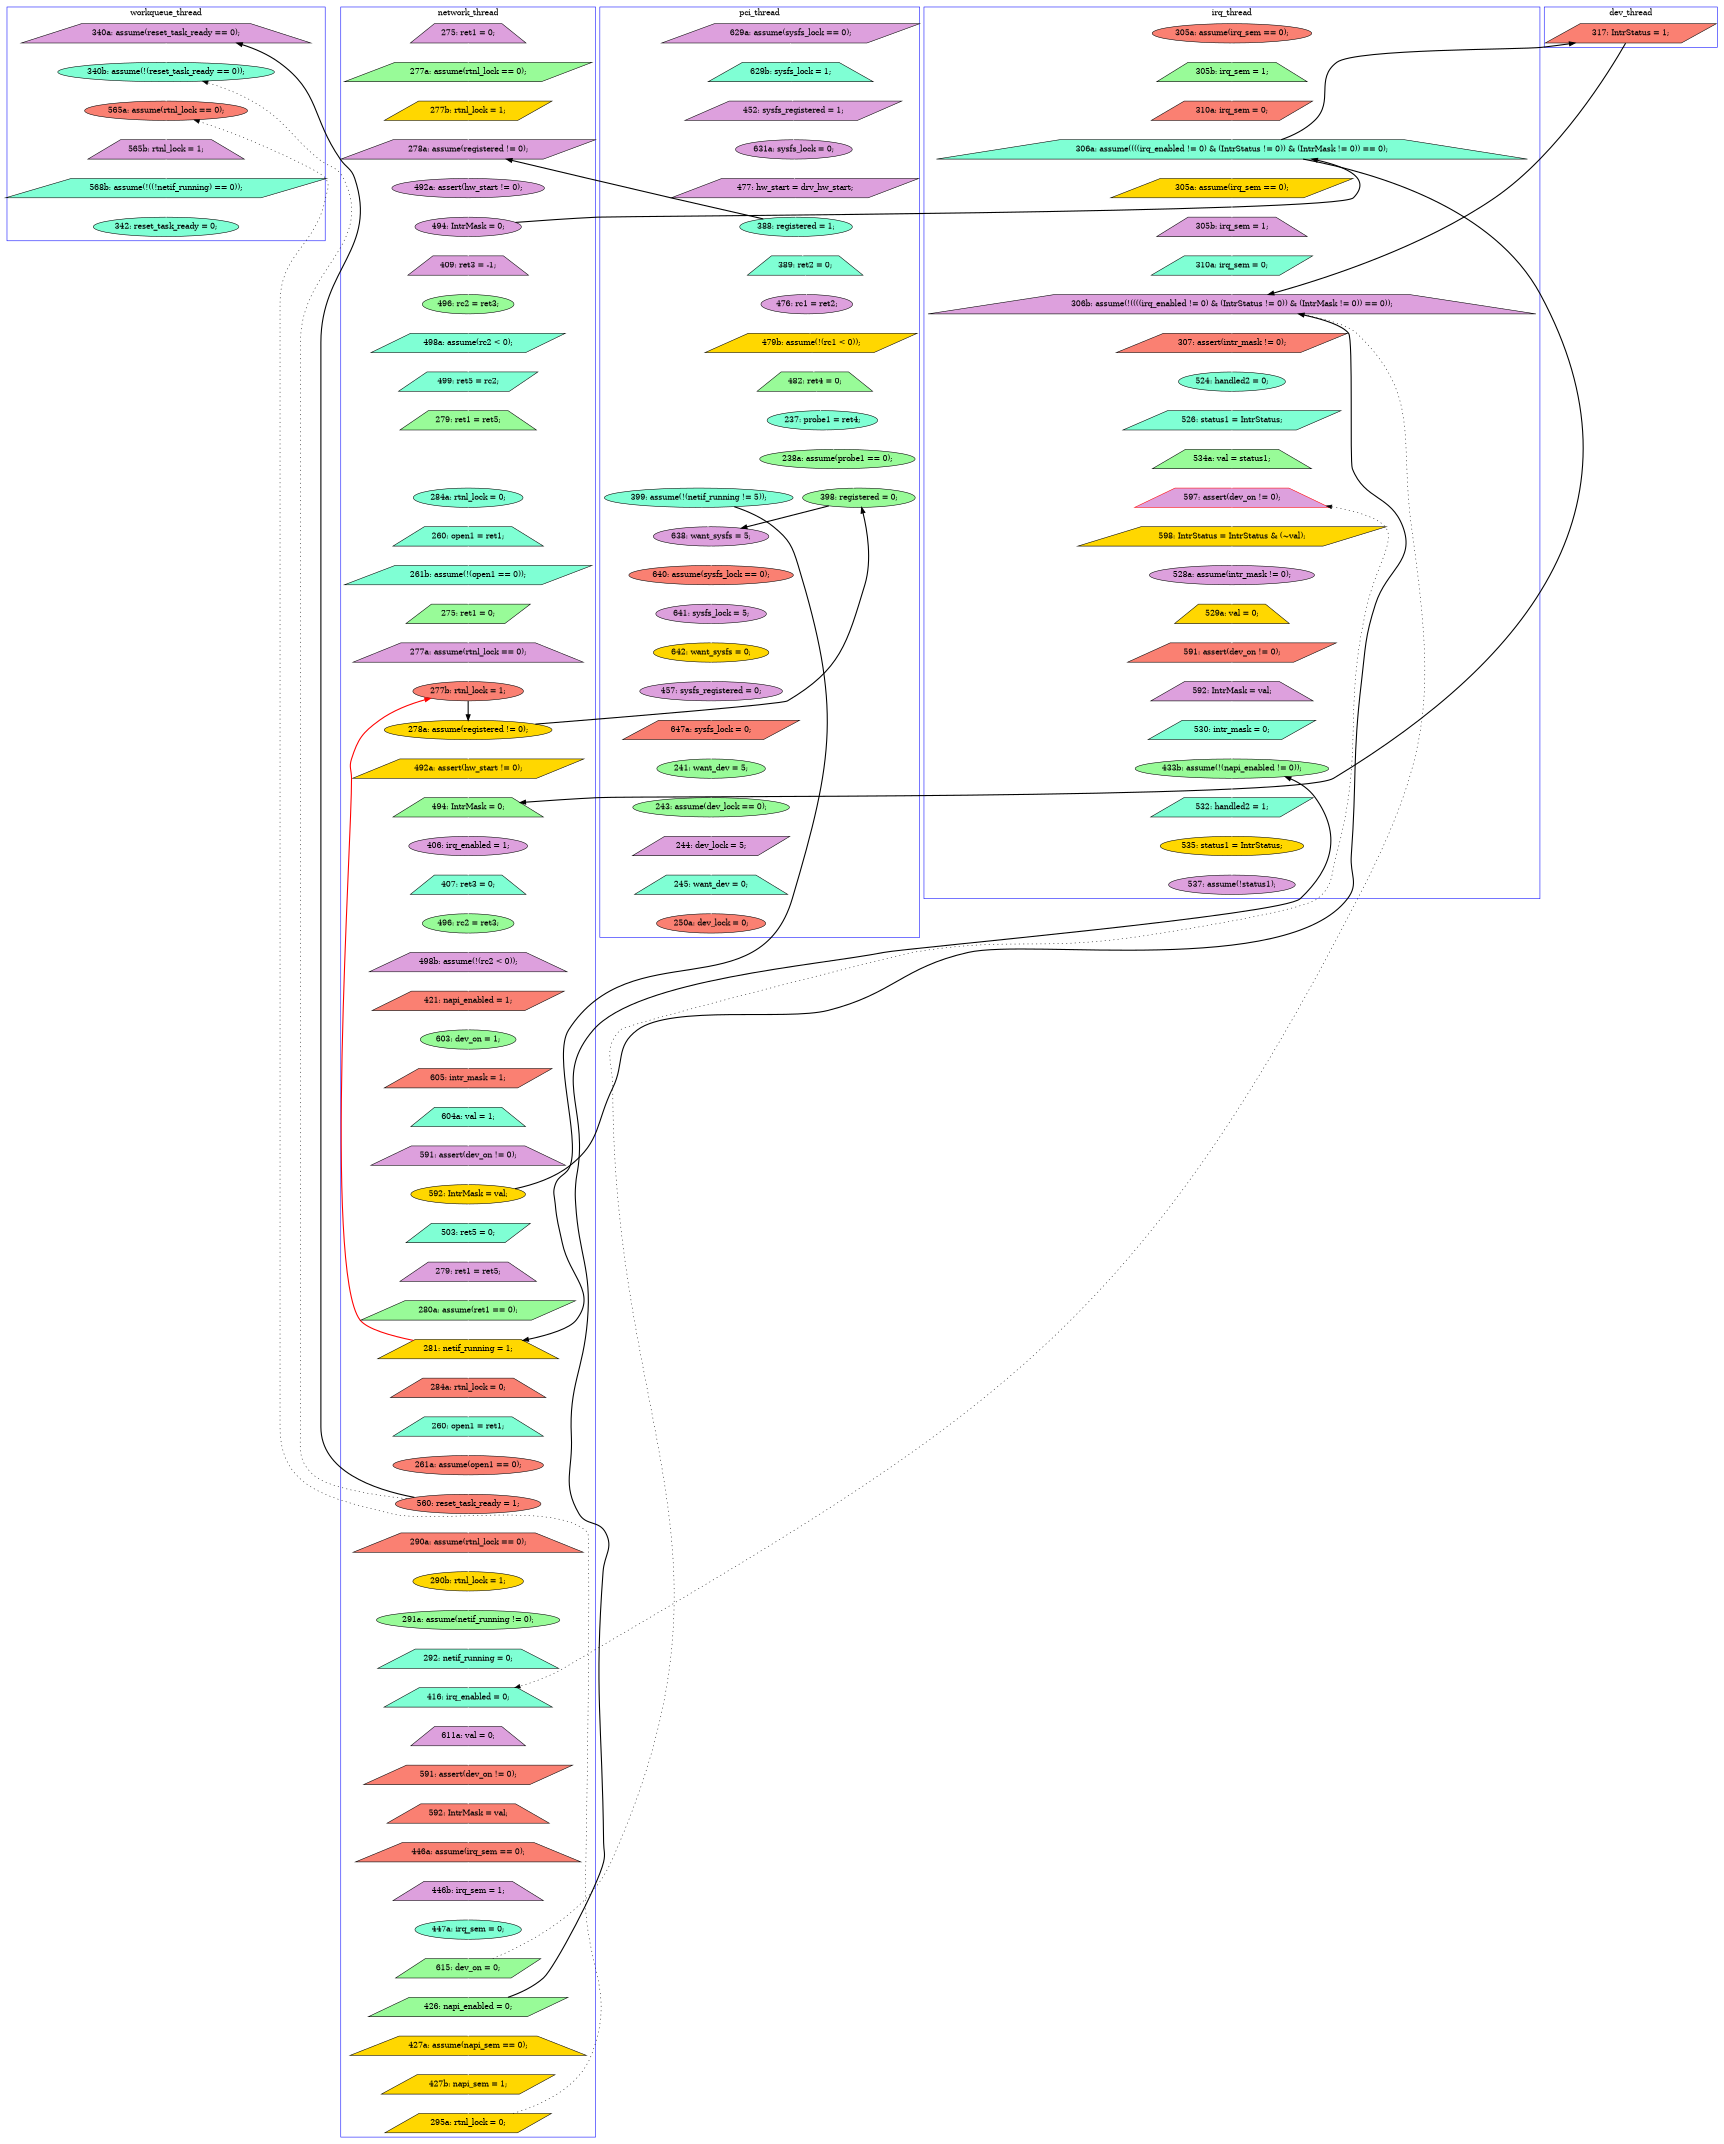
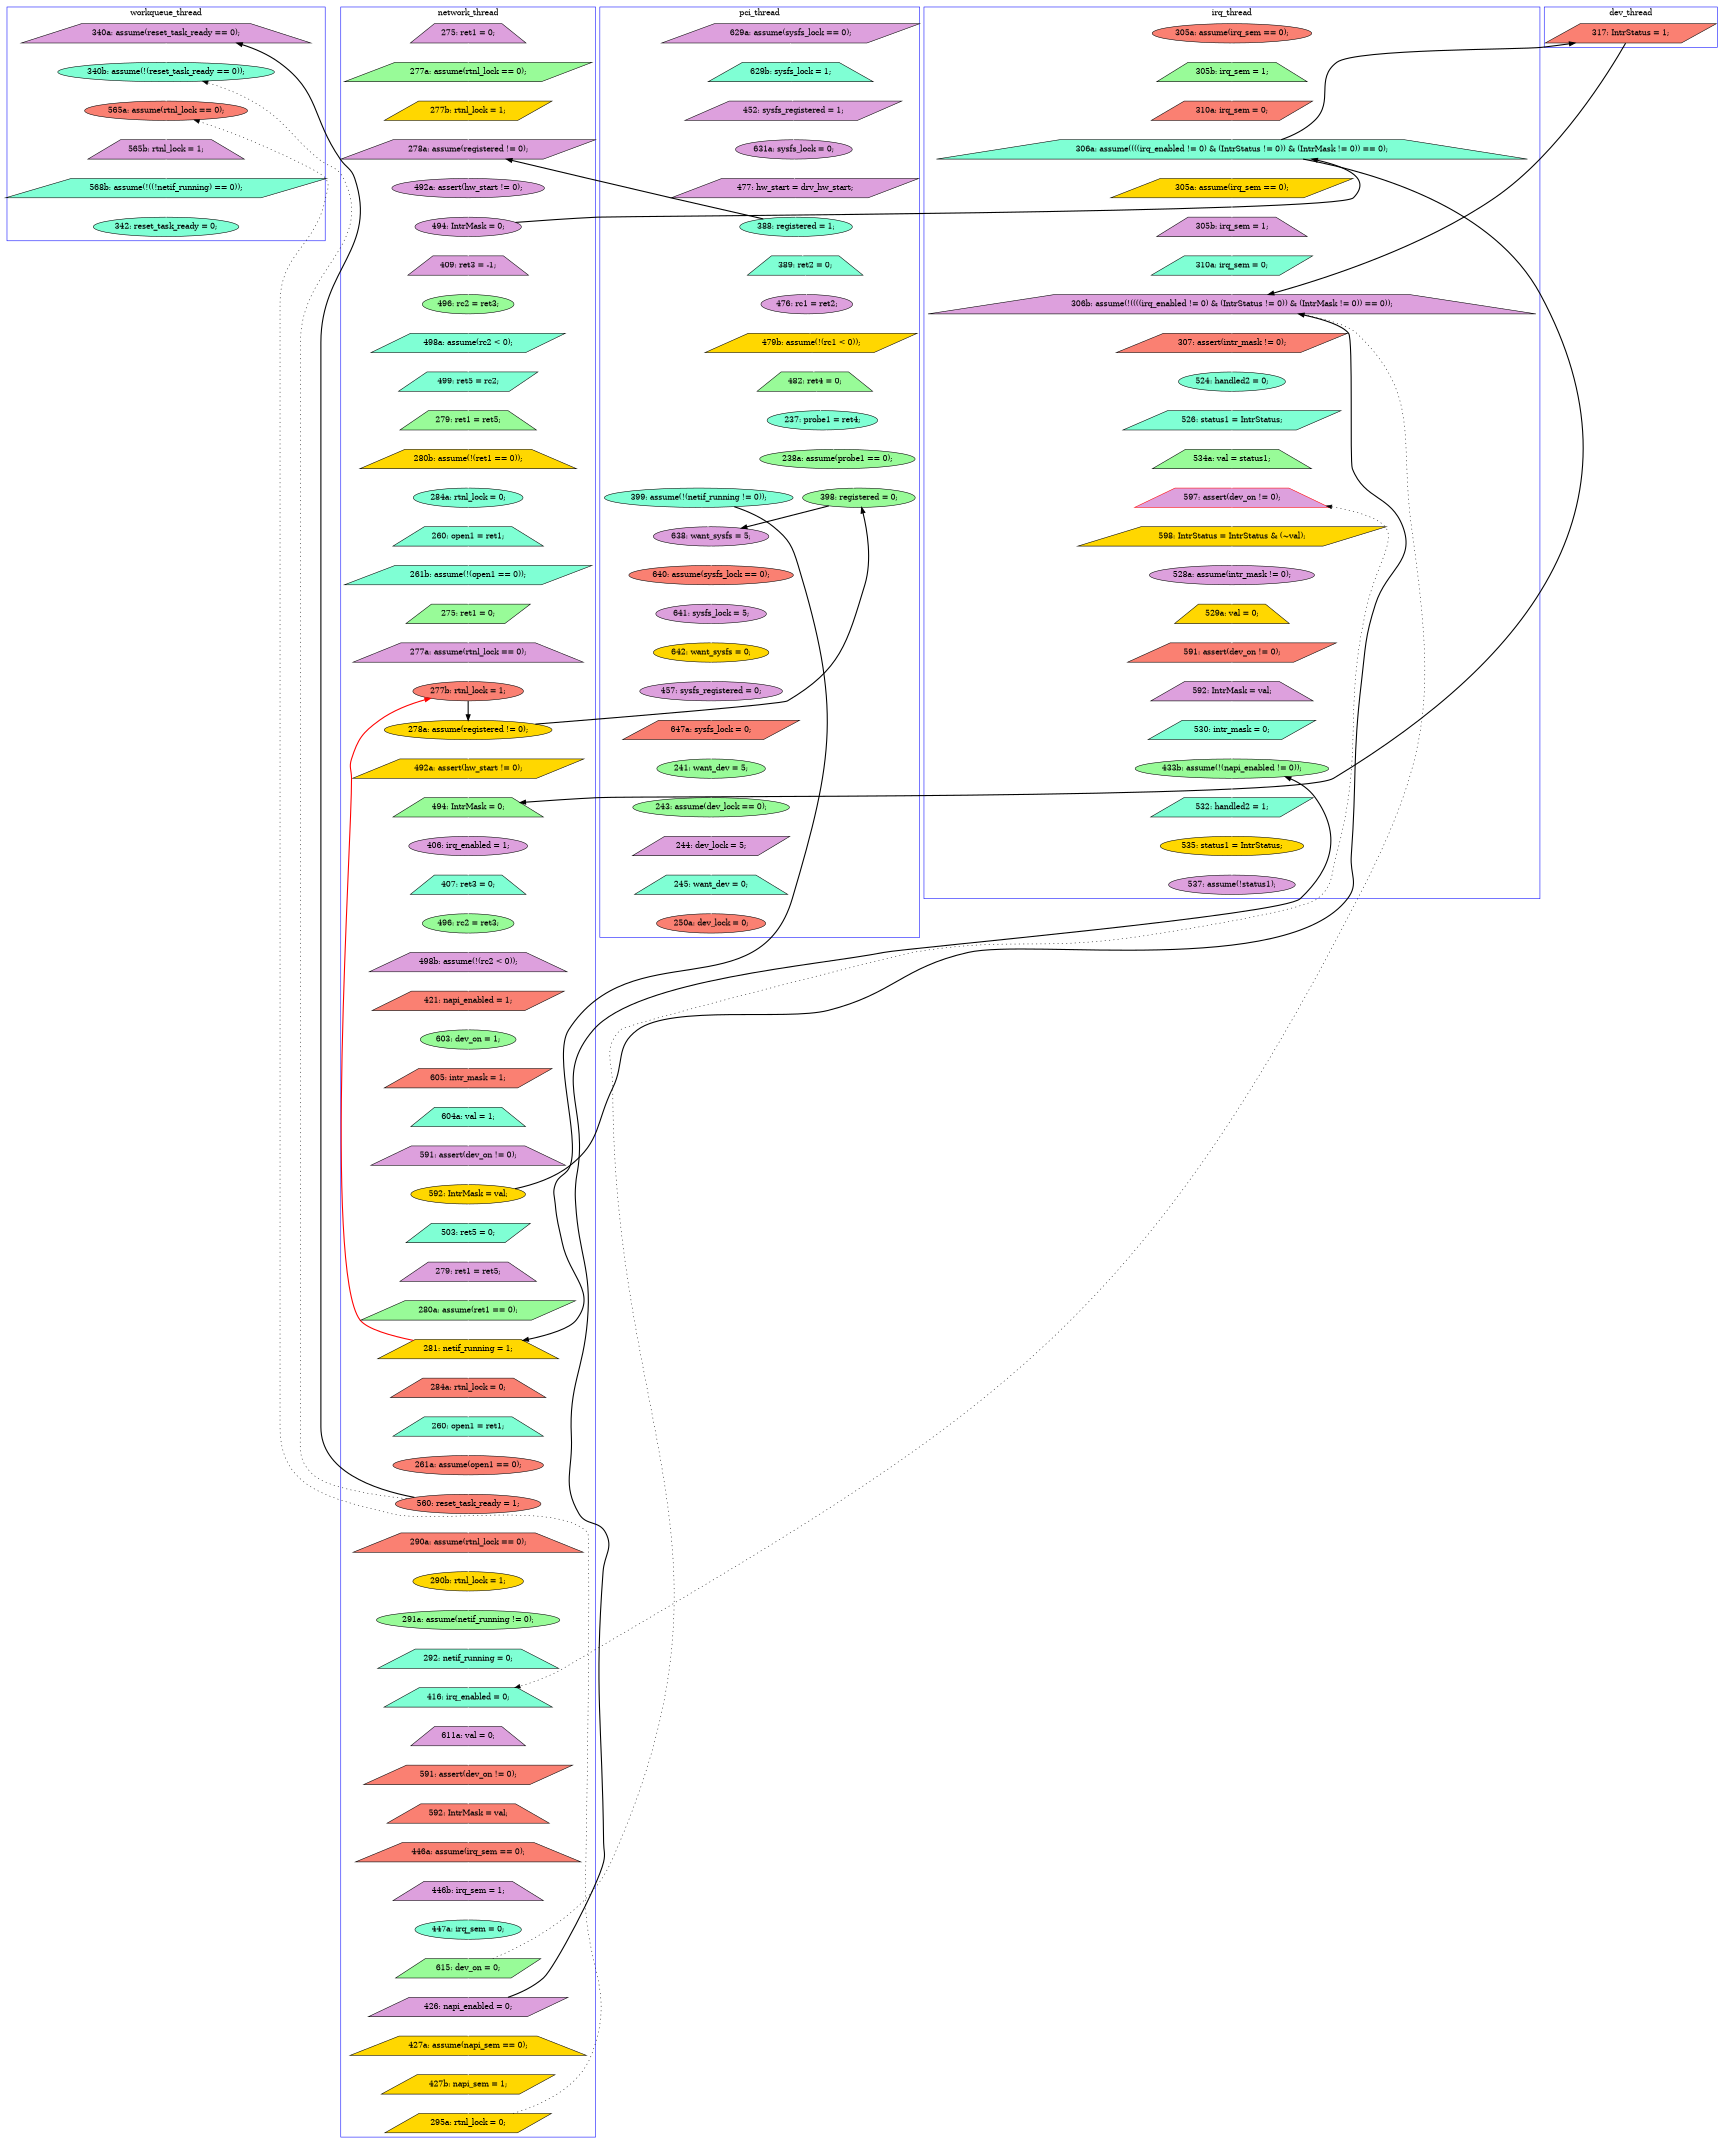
node "280b: assume(!(ret1 == 0));": added
node "399: assume(!(netif_running != 5));": label "399: assume(!(netif_running != 5));" -> "399: assume(!(netif_running != 0));"
node "426: napi_enabled = 0;": fillcolor palegreen -> plum
